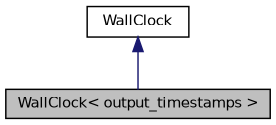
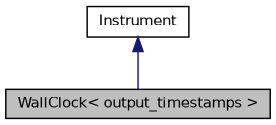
node "WallClock": label "WallClock" -> "Instrument"
